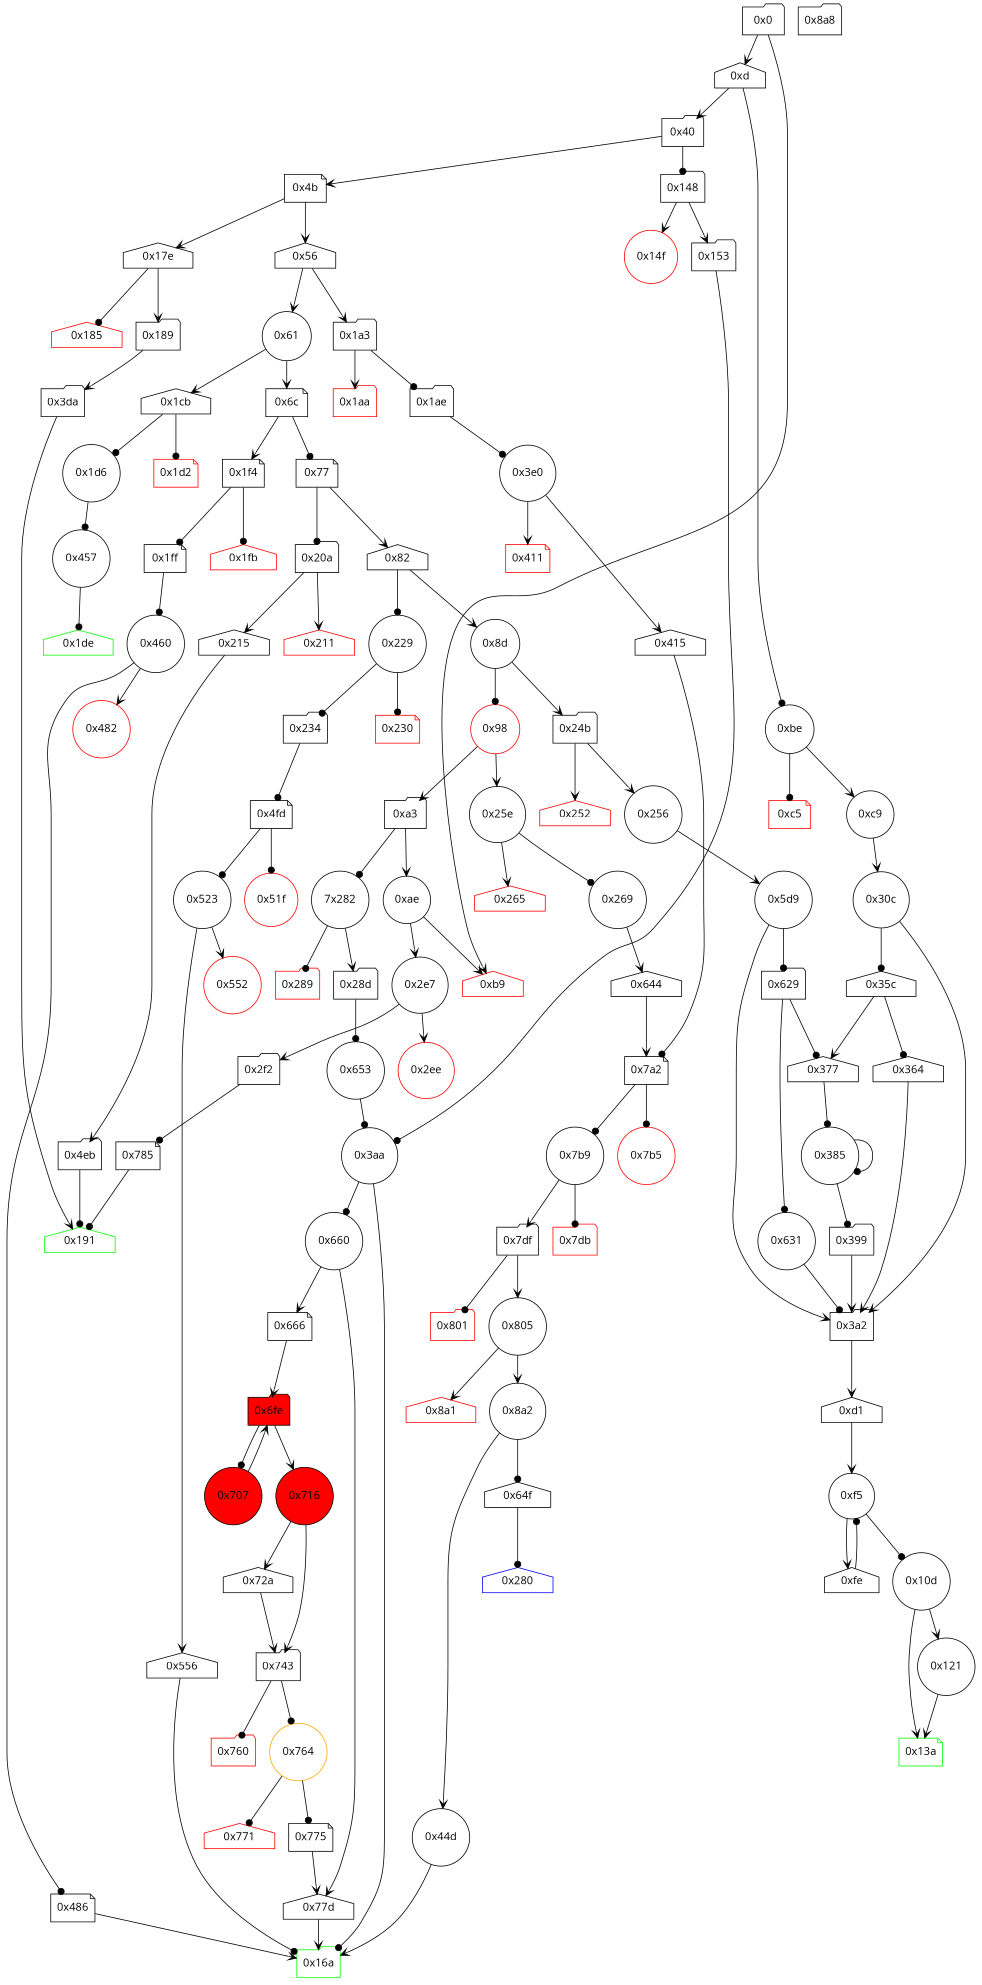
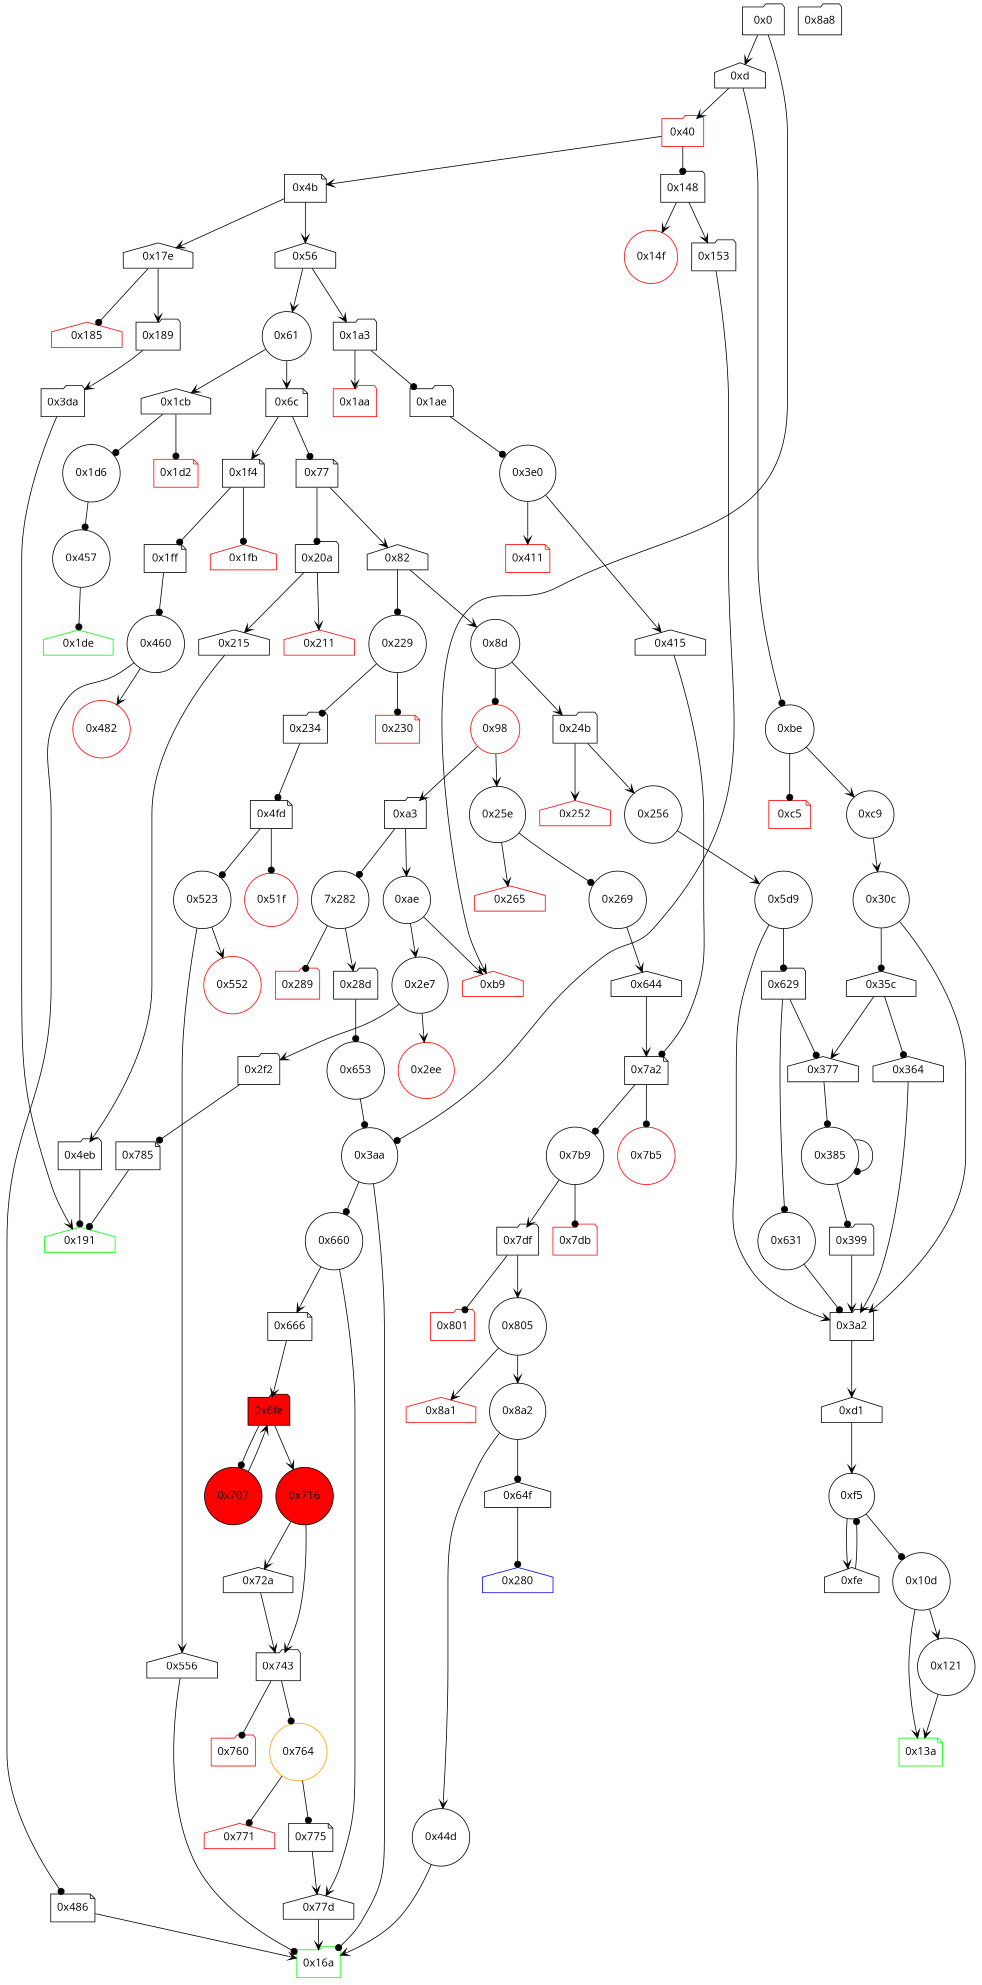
node "0x40": color black -> red
